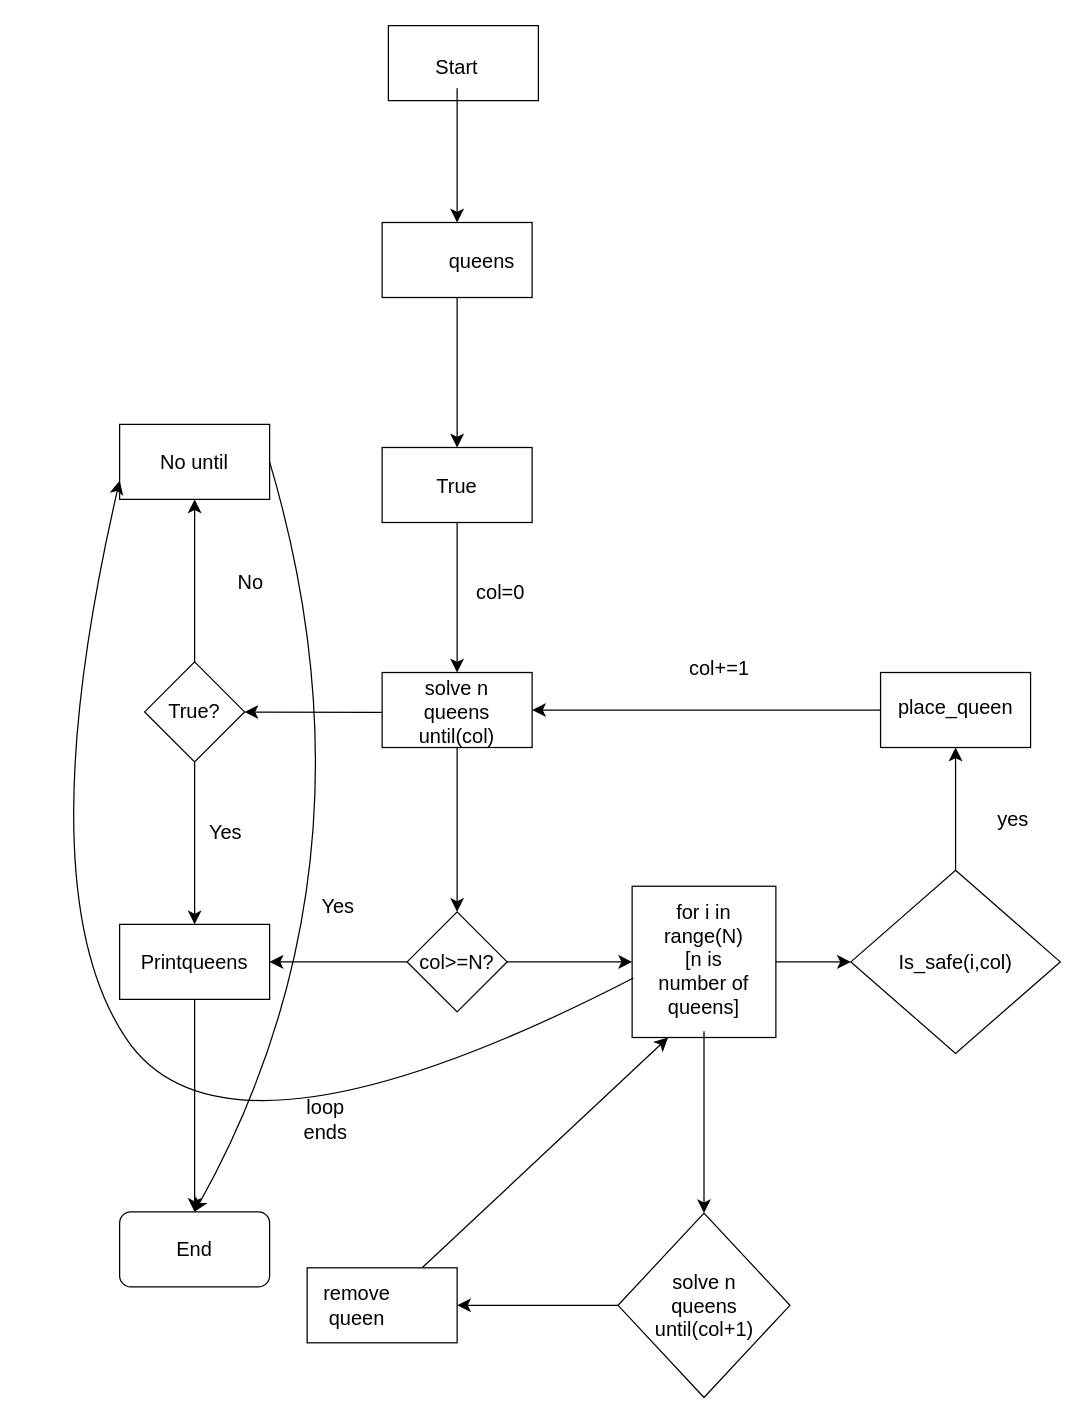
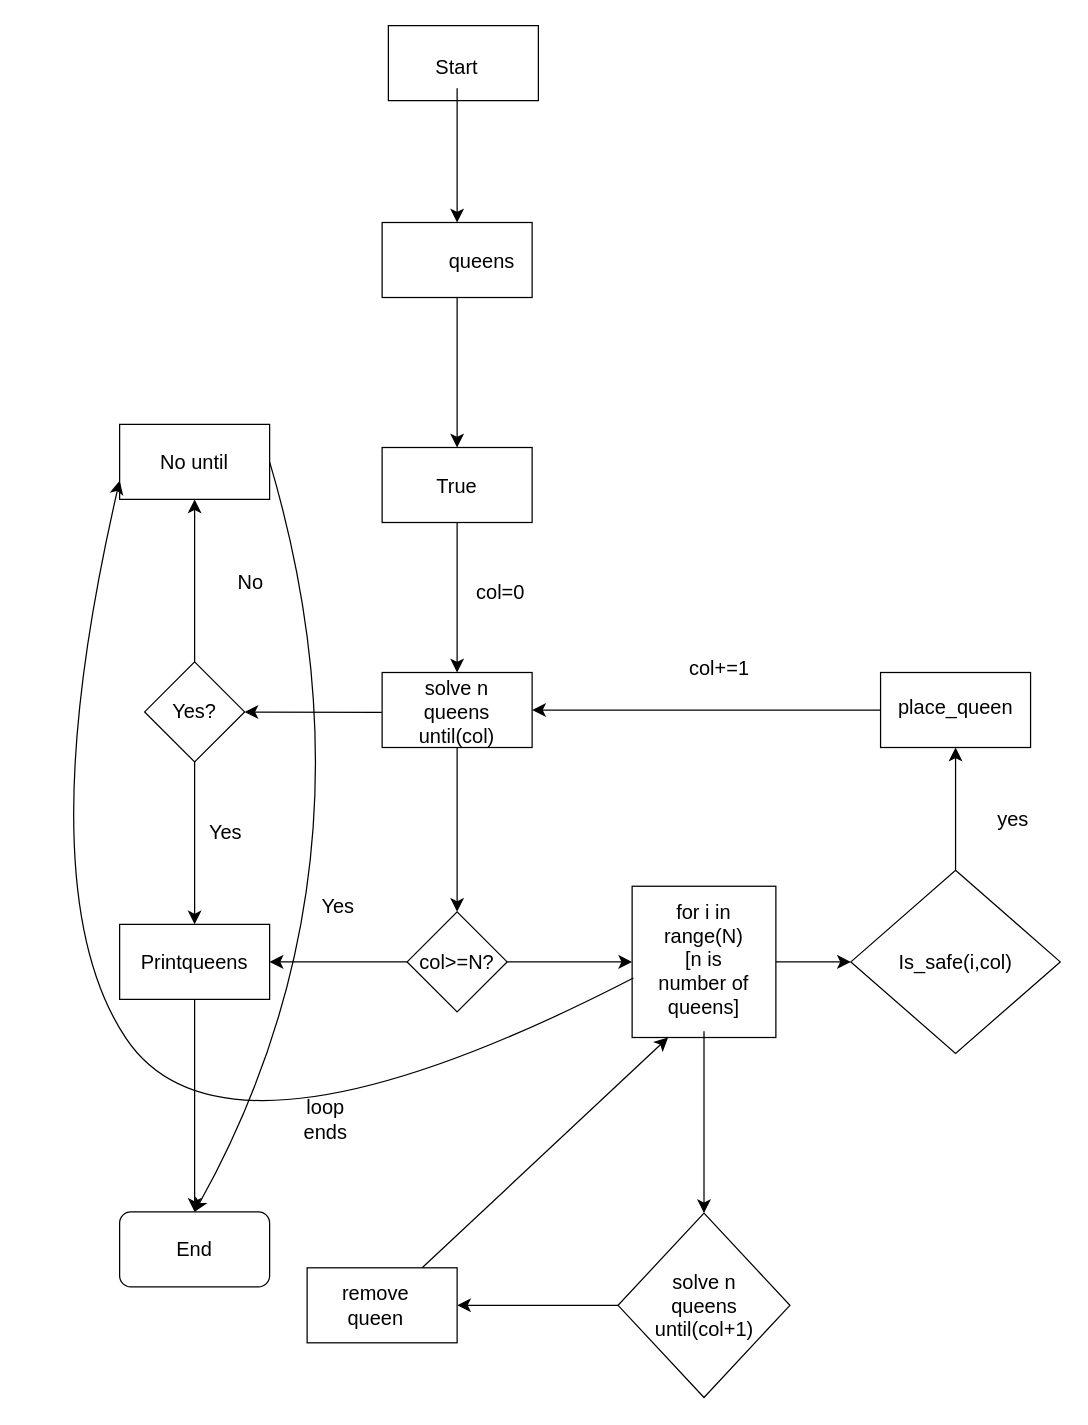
node "True?": label "True?" -> "Yes?"
node "remove queen": moved (357, 1306) -> (376, 1306)
